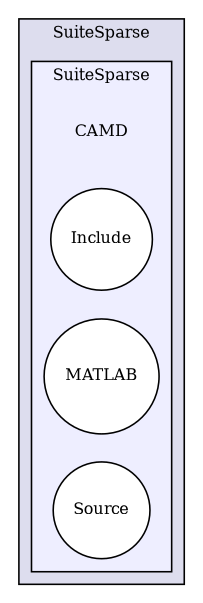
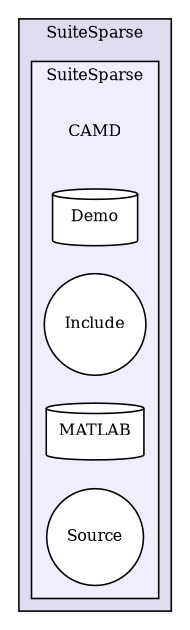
node "Demo": added
node "MATLAB": shape circle -> cylinder
